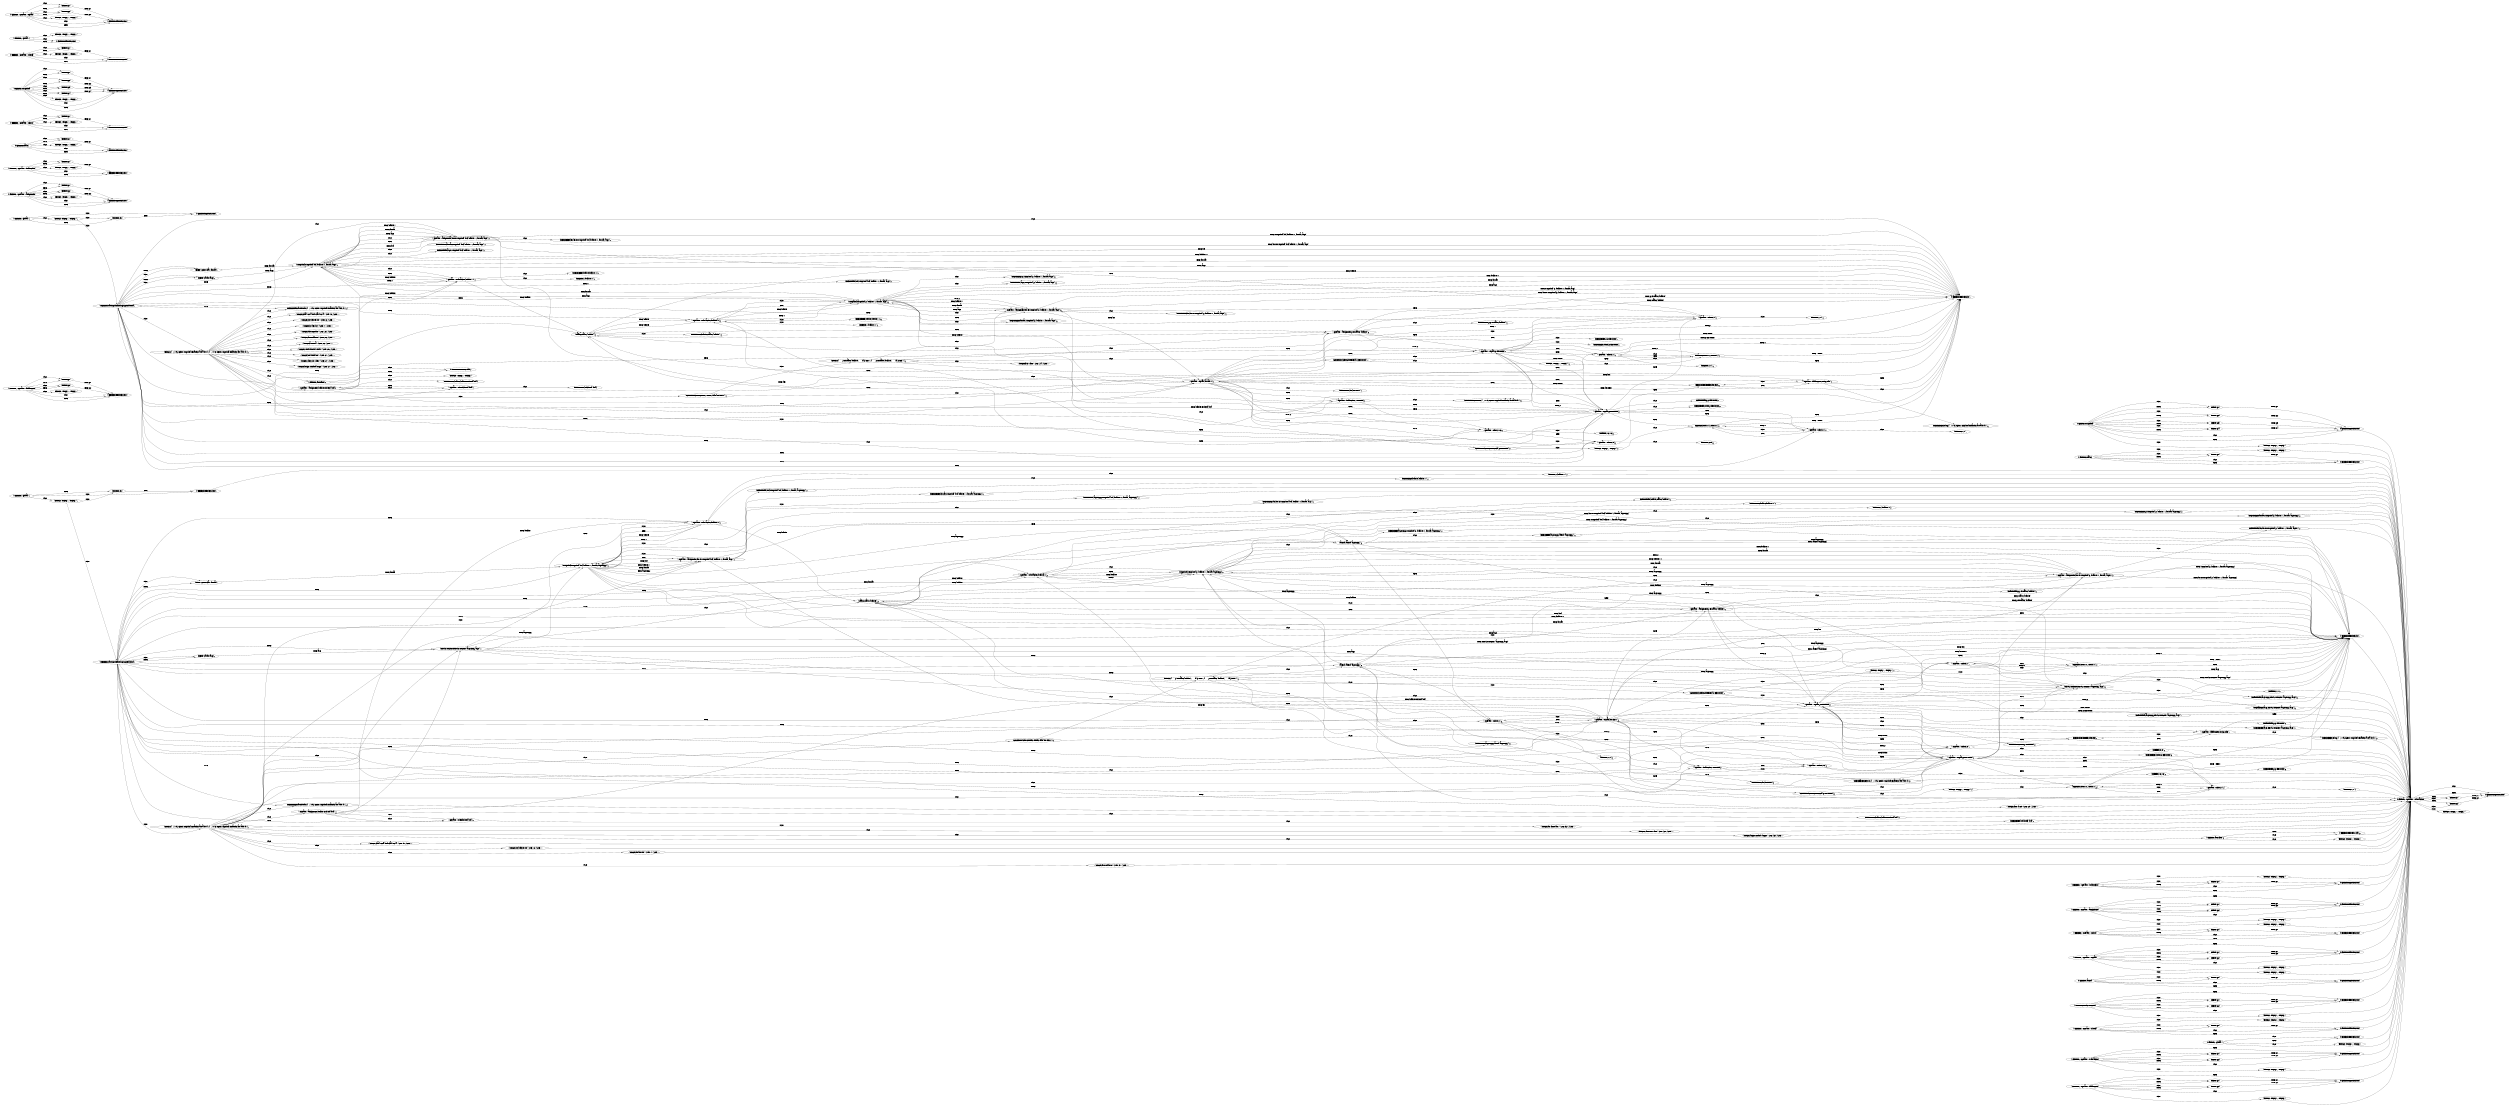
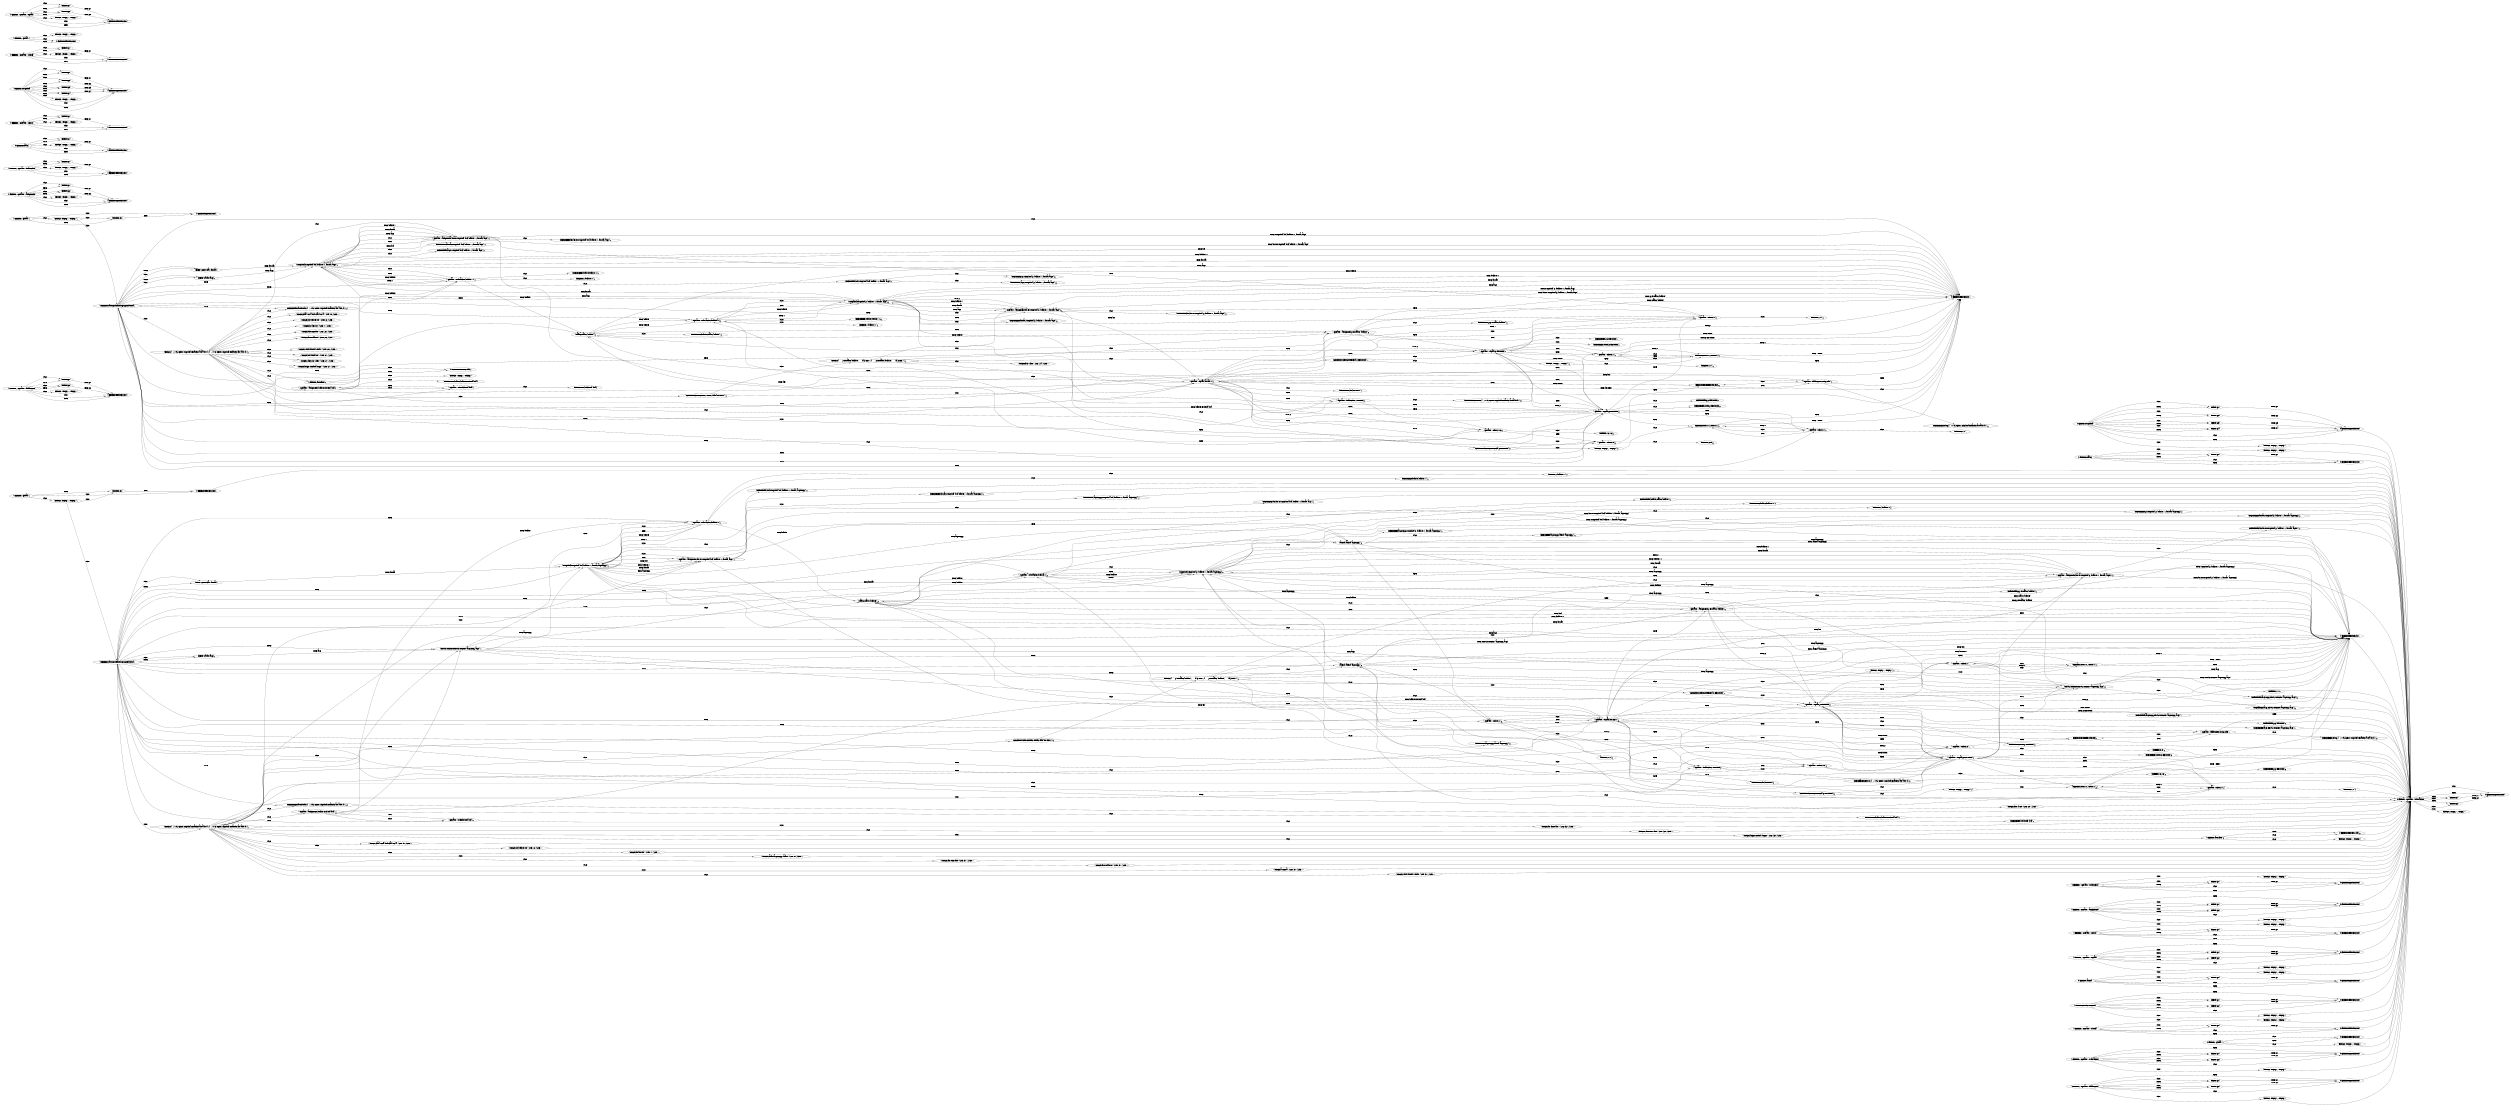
edge "(_vsnprintf,_vsnprintf (p, bufsize - 1, format, args))" -> "(IDENTIFIER,p,_vsnprintf (p, bufsize - 1, format, args))": now "(IDENTIFIER,buf,_vsnprintf (buf, bufsize - 1, format, args))" -> "(IDENTIFIER,p,_vsnprintf (p, bufsize - 1, format, args))"
edge "(_vsnprintf,_vsnprintf (buf, bufsize - 1, format, args))" -> "(IDENTIFIER,buf,_vsnprintf (buf, bufsize - 1, format, args))": label "DDG: -1" -> "AST: "
edge "(_vsnprintf,_vsnprintf (p, bufsize - 1, format, args))" -> "(IDENTIFIER,args,_vsnprintf (p, bufsize - 1, format, args))": now "(IDENTIFIER,buf,_vsnprintf (buf, bufsize - 1, format, args))" -> "(IDENTIFIER,args,_vsnprintf (p, bufsize - 1, format, args))"
node "<(LOCAL,a UTF: a)<SUB>26</SUB>>": removed
node "<(LOCAL,va_list args_copy: va_list)<SUB>8</SUB>>": added
node "<(LOCAL,the UTF: the)<SUB>31</SUB>>": added
node "<(LOCAL,a UTF: a)<SUB>31</SUB>>": added
node "<(LOCAL,result should: result)<SUB>31</SUB>>": added
